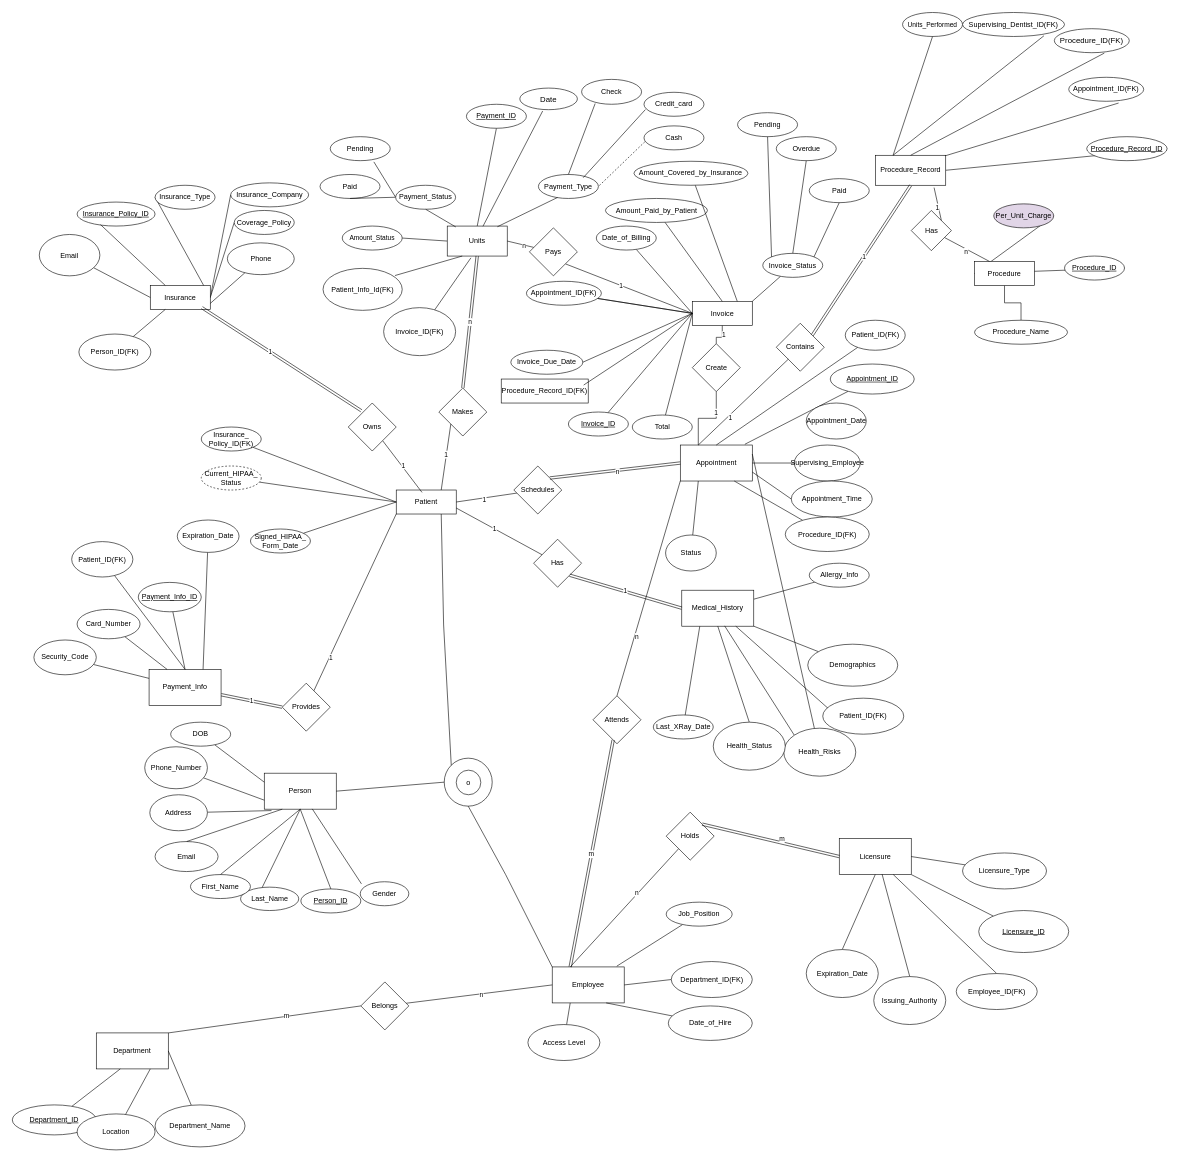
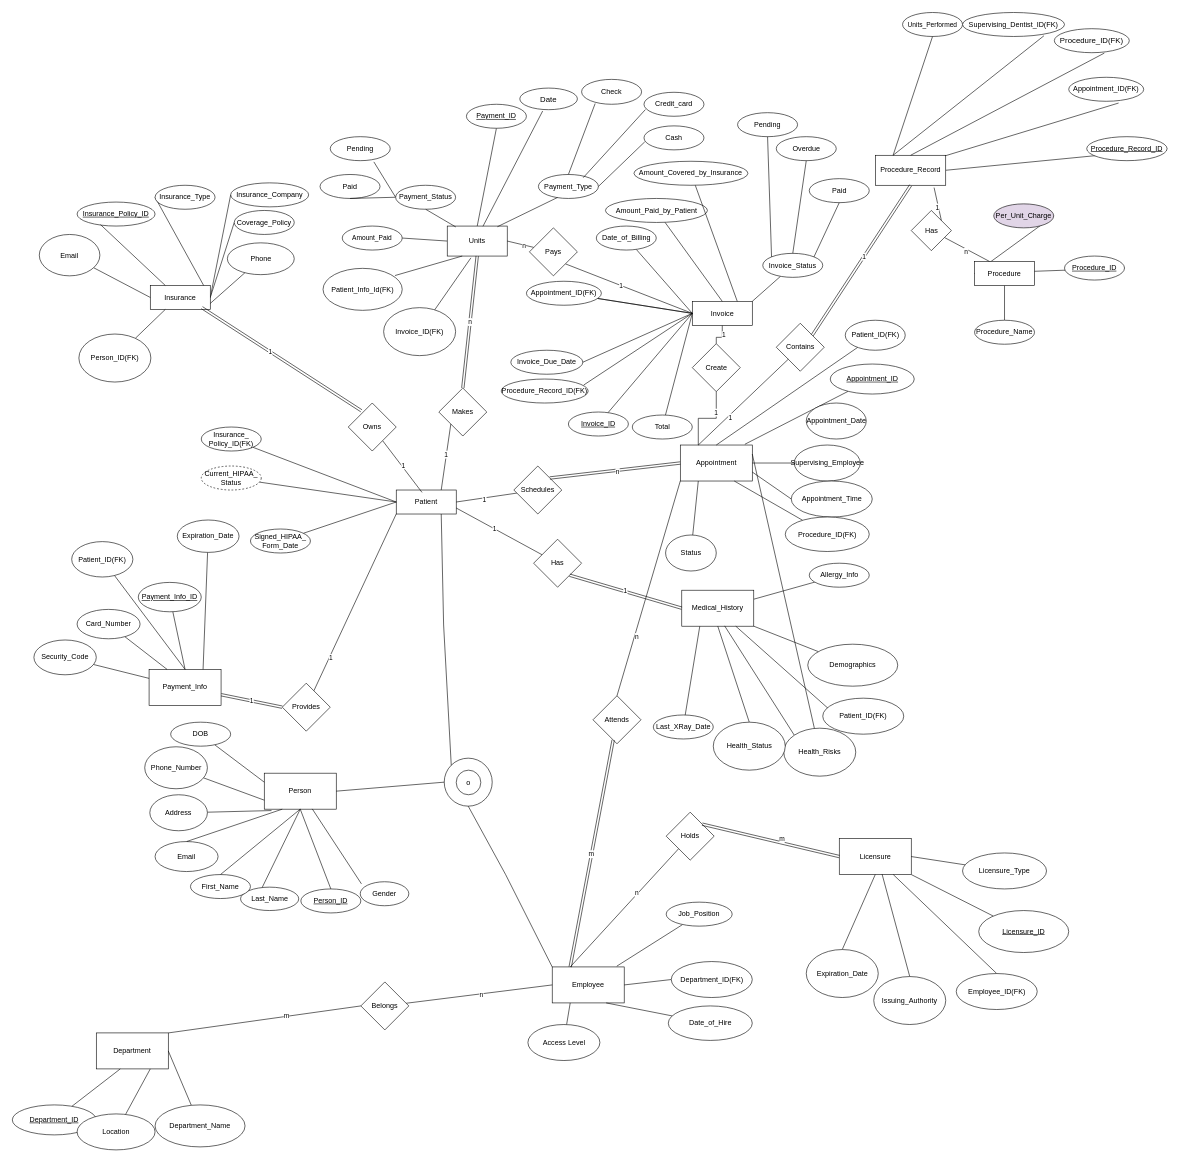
edge "Cash" -- "Payment_Type": style dashed -> solid
node "Amount_Status": label "Amount_Status" -> "Amount_Paid"
node "Procedure_Name": size 93x24 -> 60x24
node "Person_ID(FK)": size 72x36 -> 72x48
node "Procedure_Record_ID(FK)": shape rectangle -> ellipse
